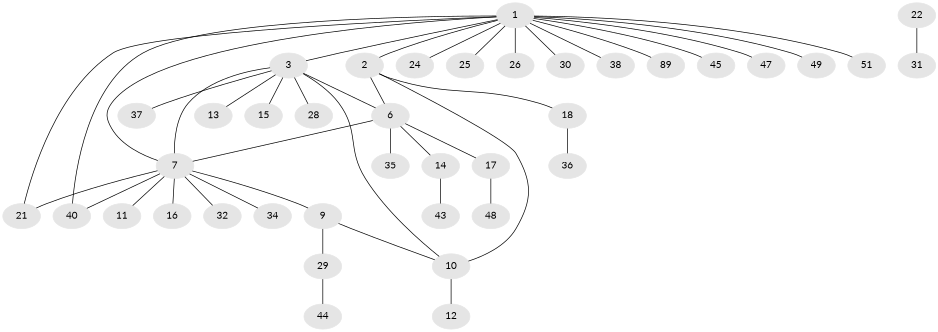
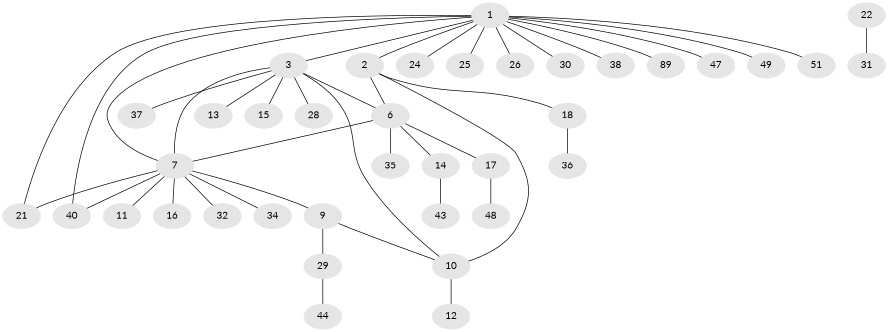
node "45": removed
